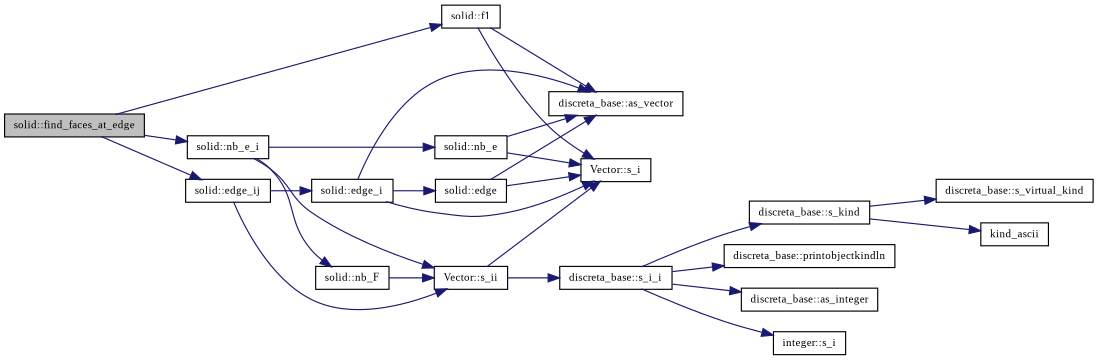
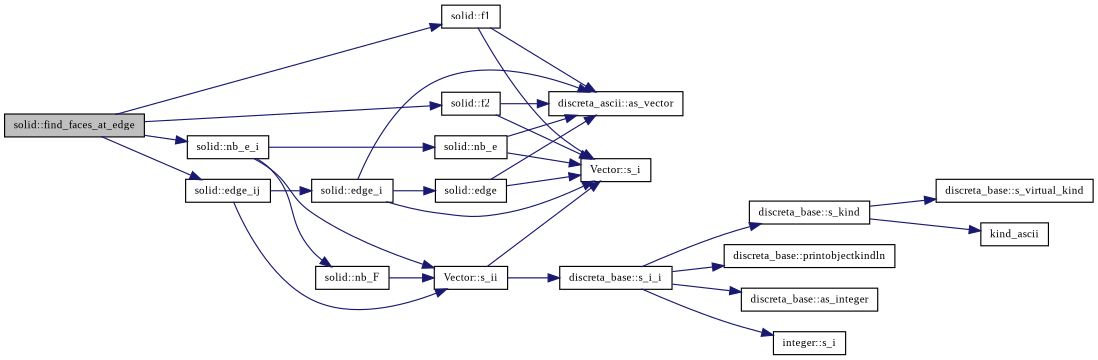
node "solid::f2": added
node "discreta_base::as_vector": label "discreta_base::as_vector" -> "discreta_ascii::as_vector"
